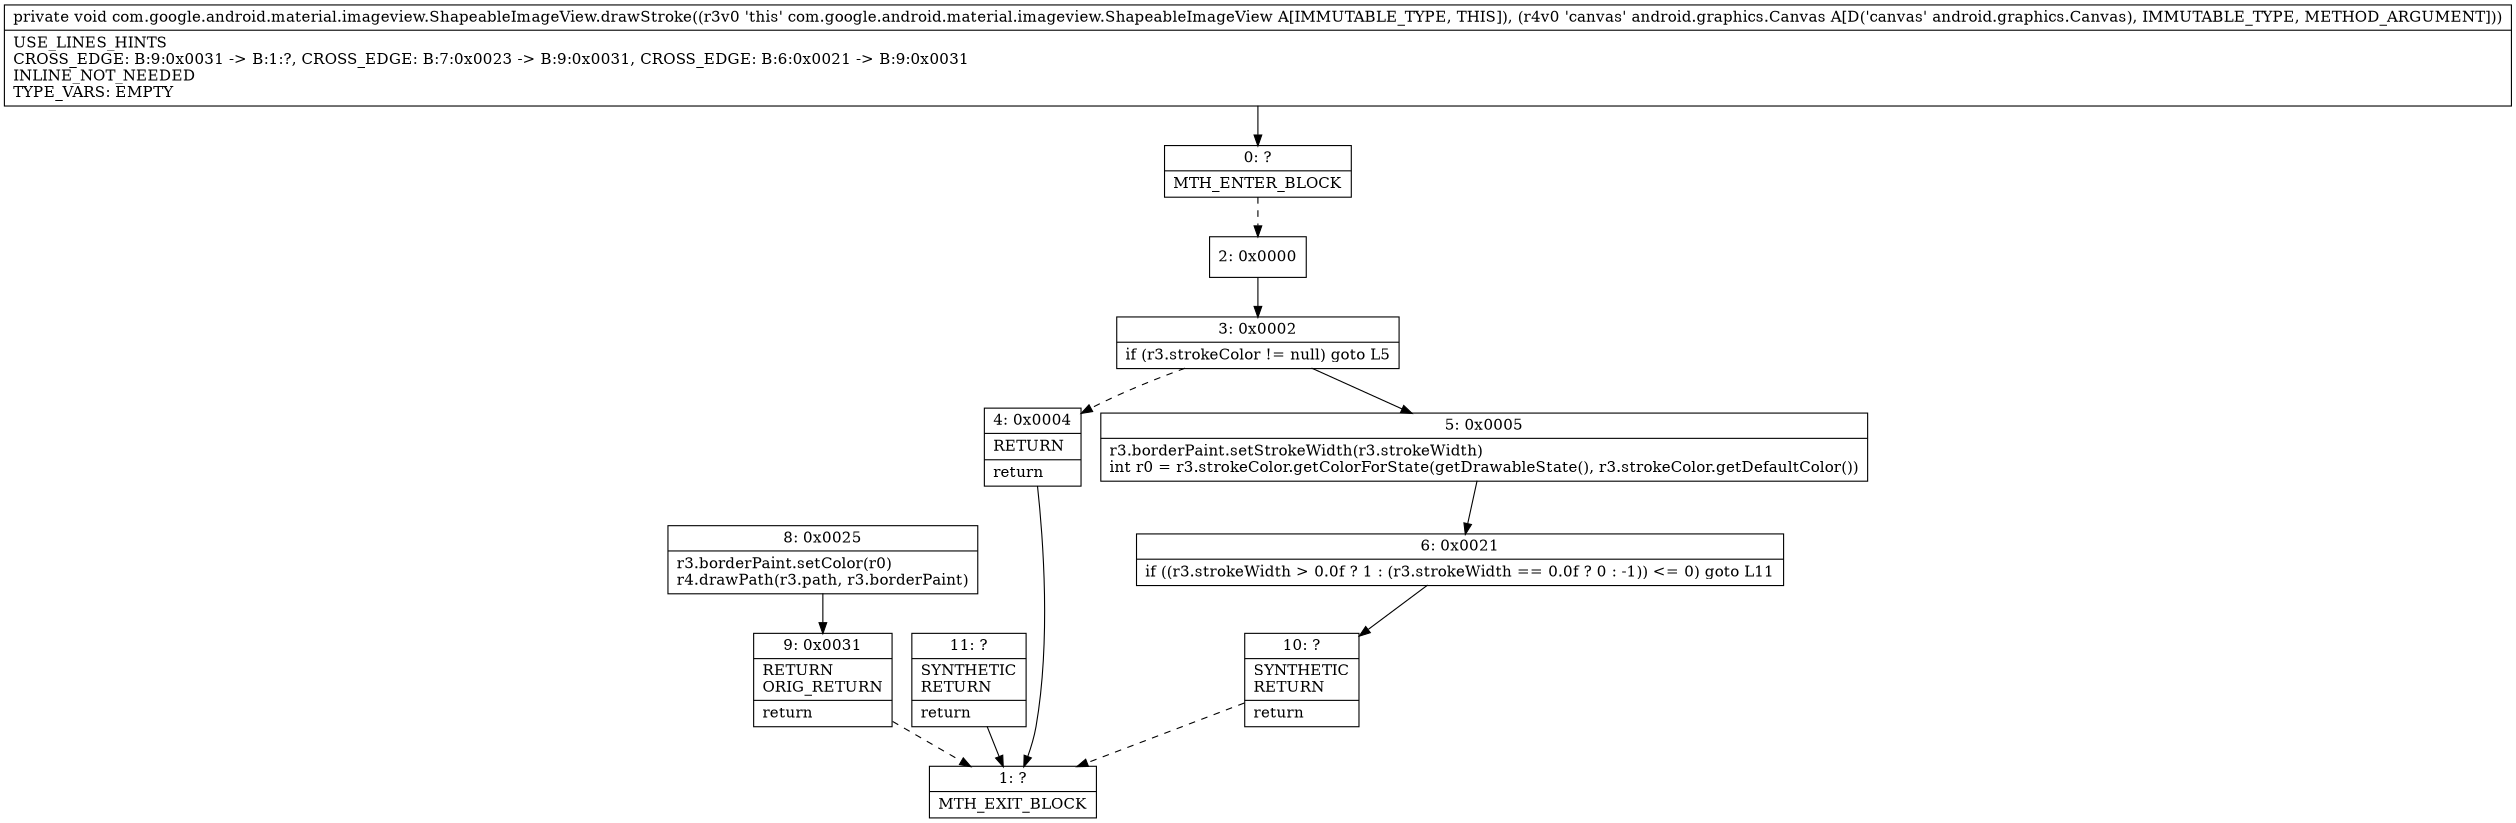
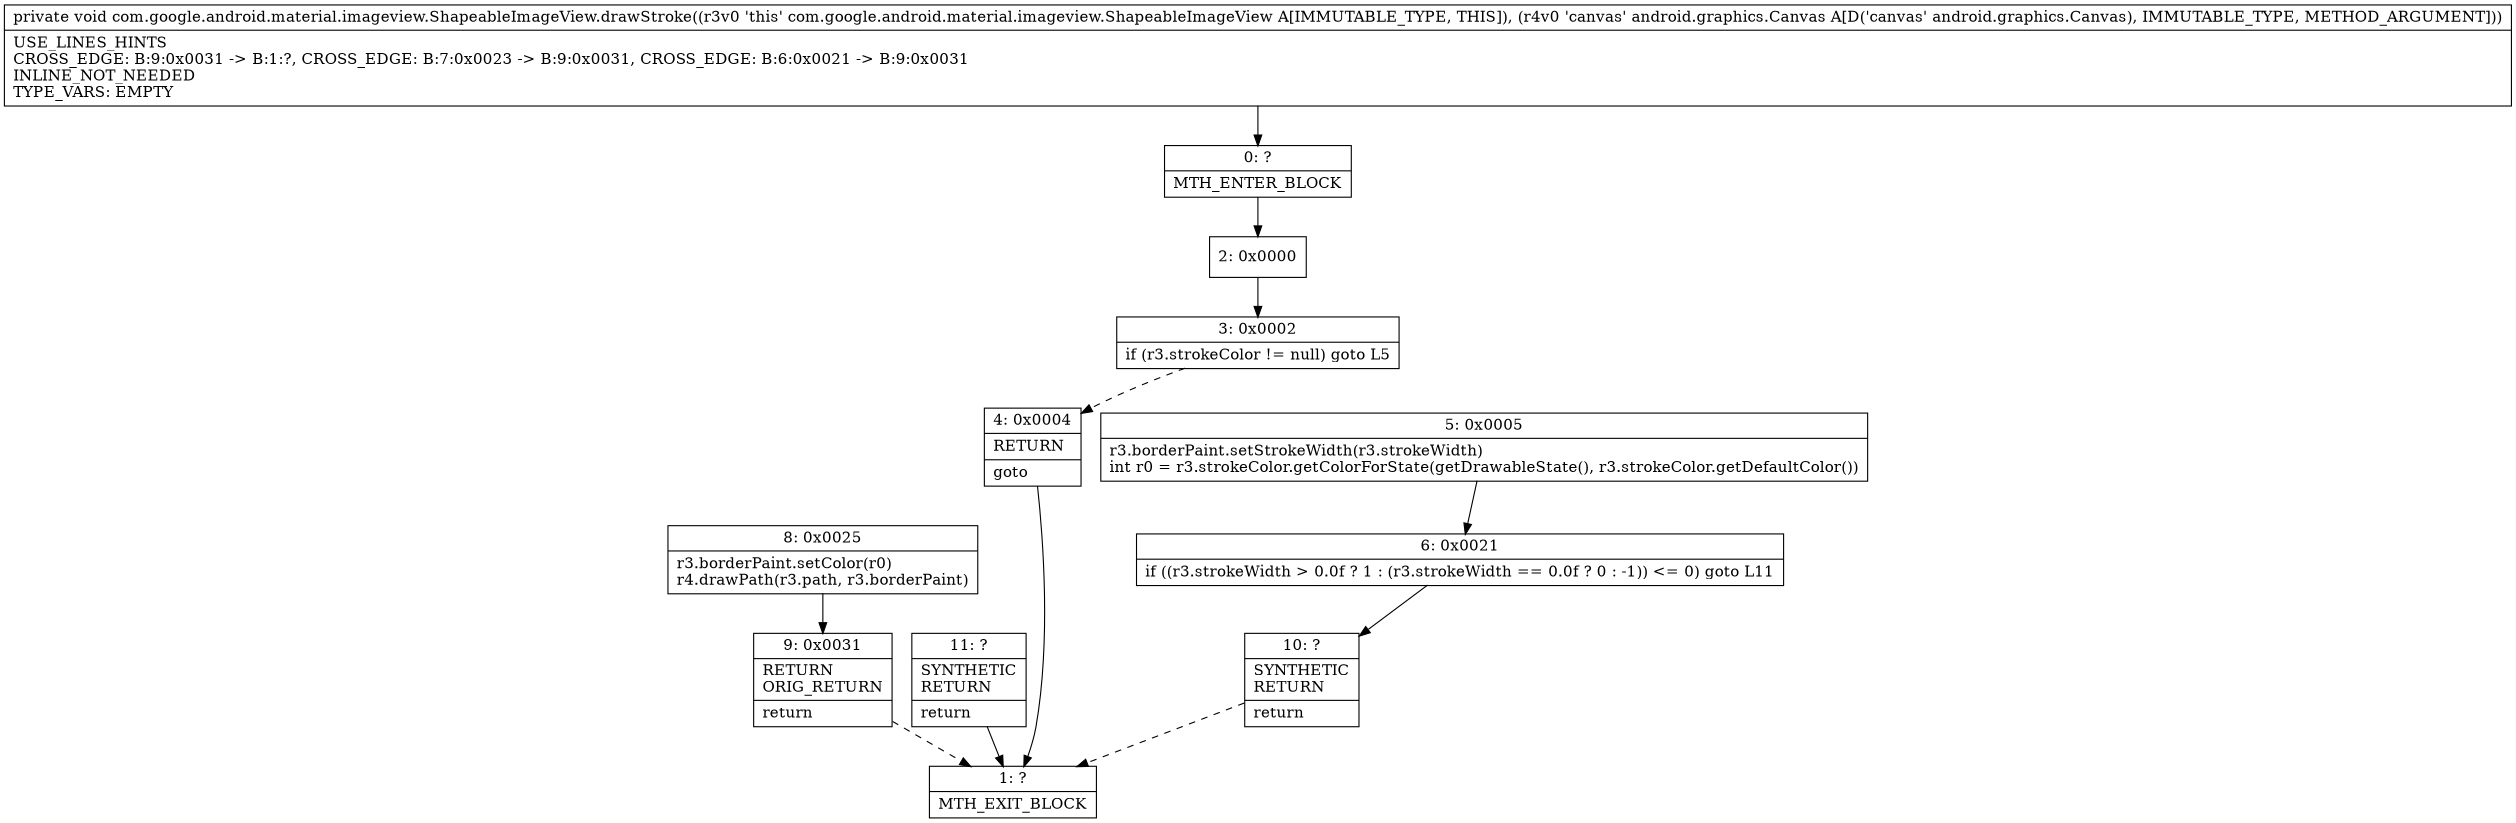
edge "0: ?" -> "2: 0x0000": style dashed -> solid
edge "3: 0x0002" -> "5: 0x0005": removed
node "4: 0x0004": text "return" -> "goto"
